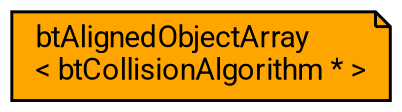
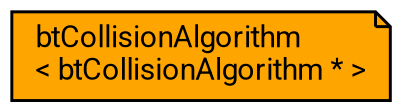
node "btAlignedObjectArray < btCollisionAlgorithm * >": label "btAlignedObjectArray < btCollisionAlgorithm * >" -> "btCollisionAlgorithm < btCollisionAlgorithm * >"
